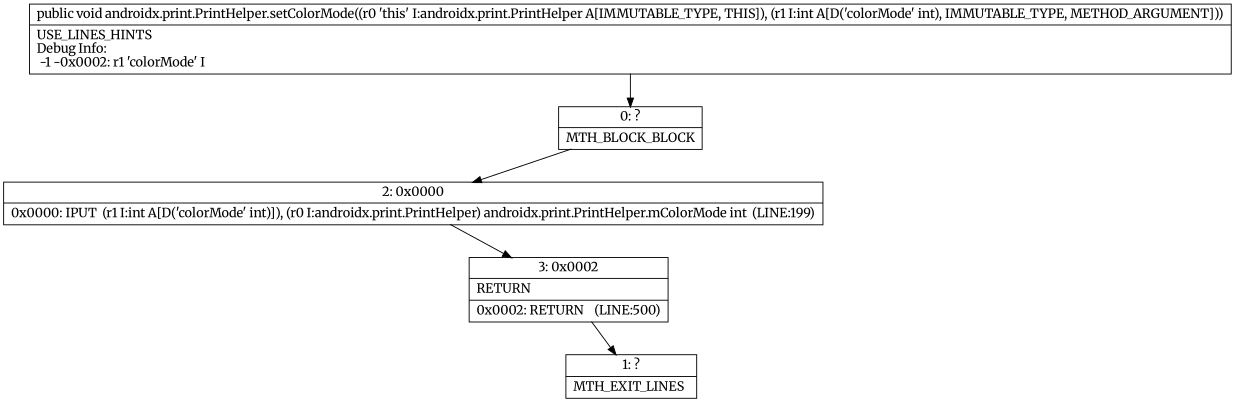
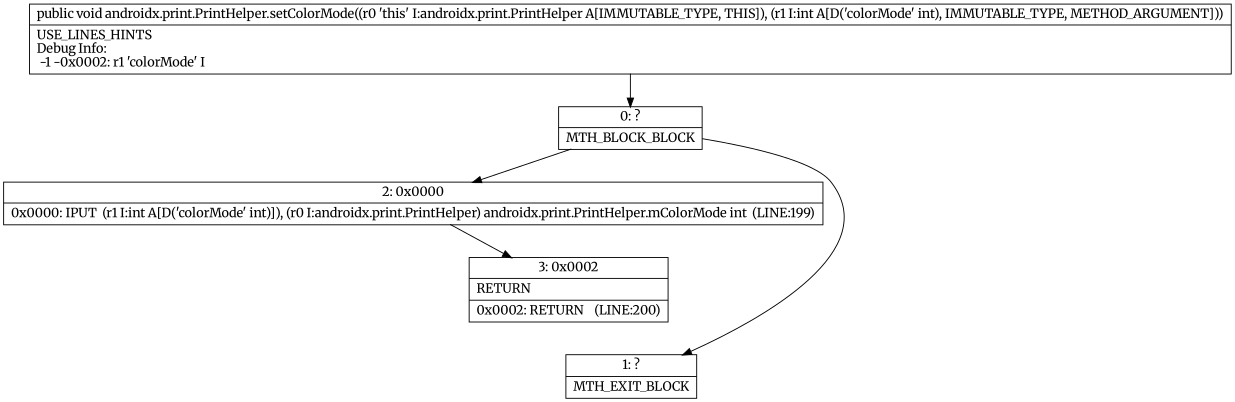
node "3: 0x0002": text "0x0002: RETURN    (LINE:500)" -> "0x0002: RETURN    (LINE:200)"
edge "3: 0x0002" -> "1: ?": now "0: ?" -> "1: ?"
node "1: ?": text "MTH_EXIT_LINES" -> "MTH_EXIT_BLOCK"
